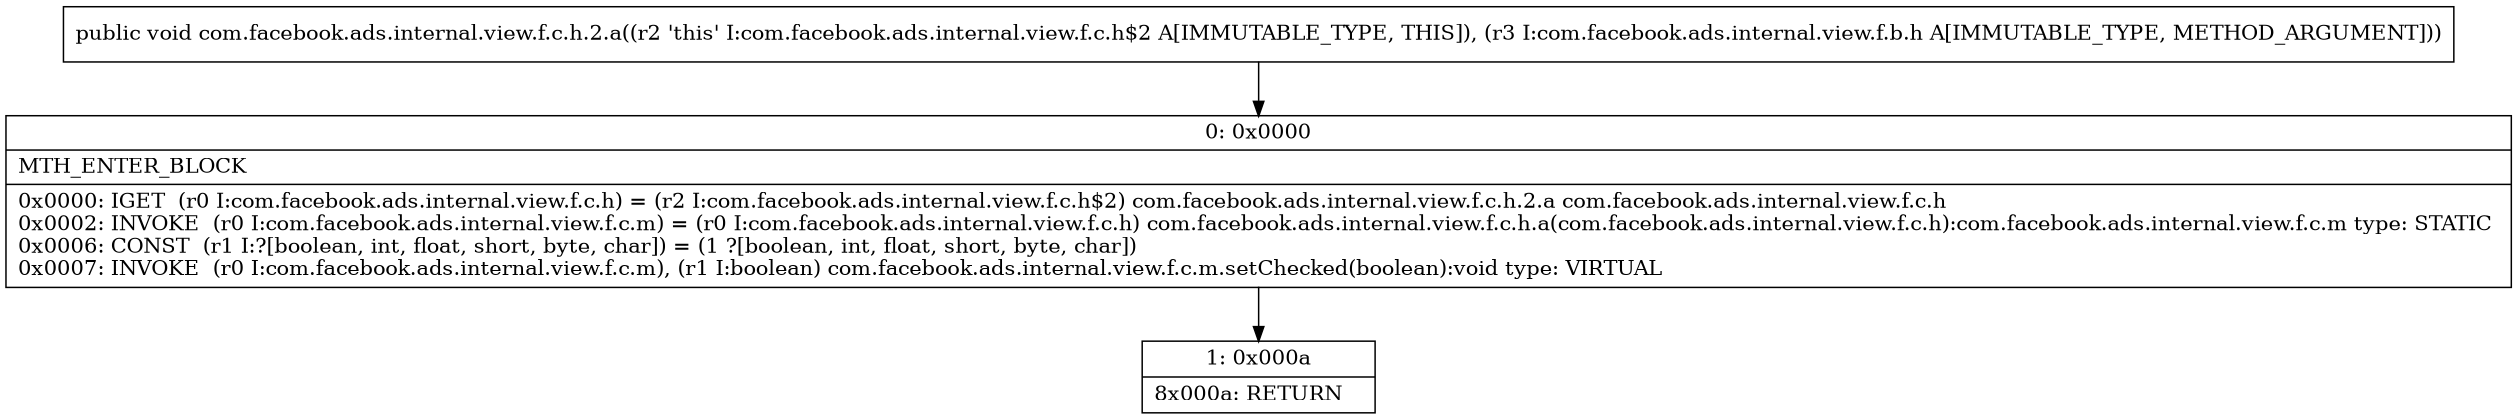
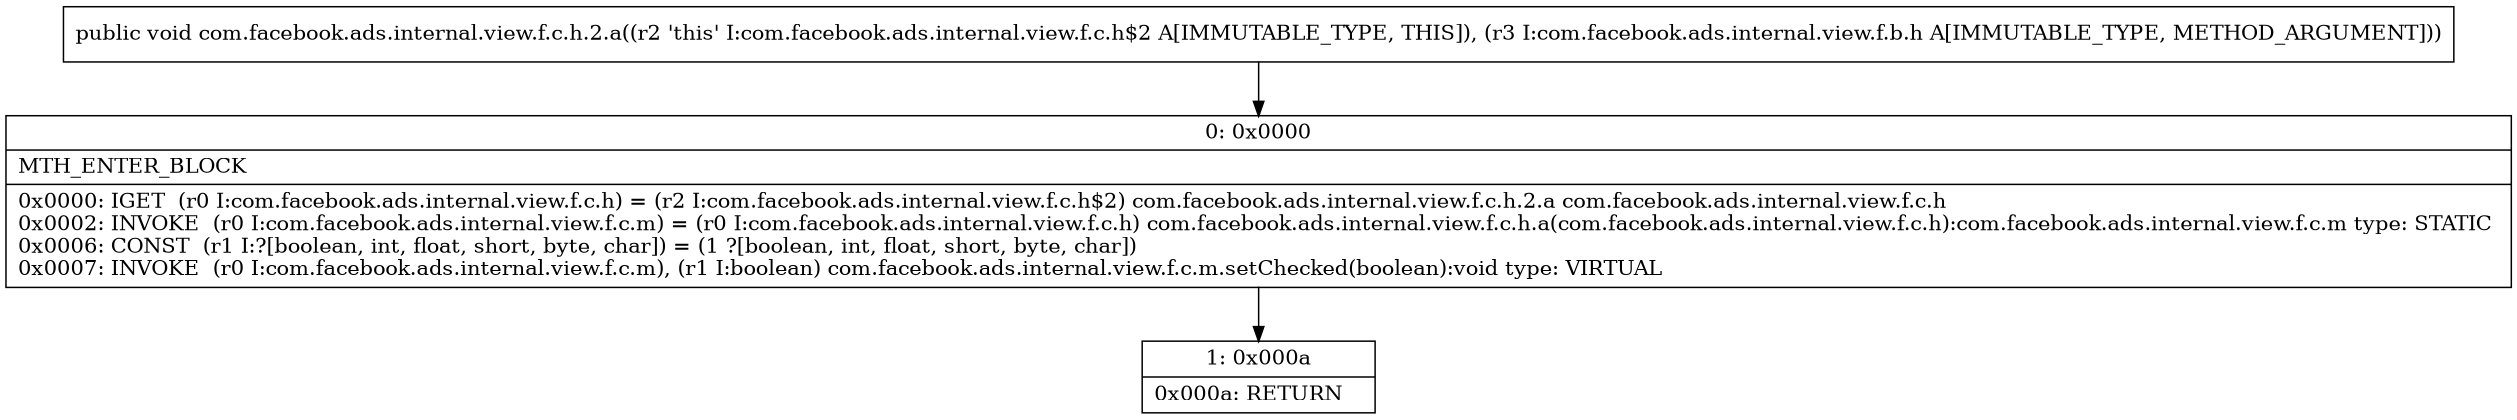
node "1: 0x000a": text "8x000a: RETURN" -> "0x000a: RETURN"
